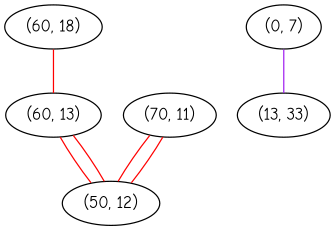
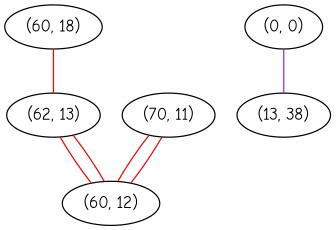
node "(0, 7)": label "(0, 7)" -> "(0, 0)"
node "(60, 13)": label "(60, 13)" -> "(62, 13)"
node "(13, 33)": label "(13, 33)" -> "(13, 38)"
node "(50, 12)": label "(50, 12)" -> "(60, 12)"
